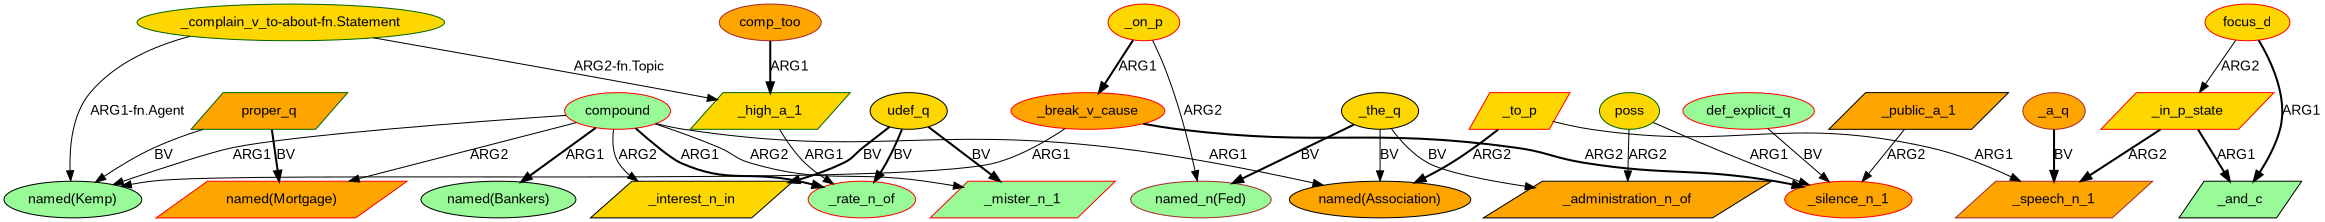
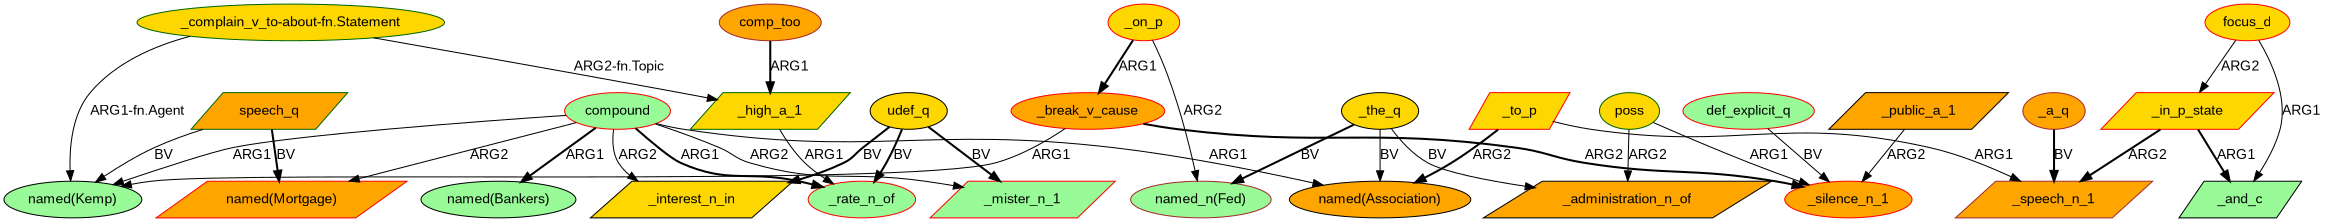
edge "focus_d" -> "_and_c": style bold -> solid
node "proper_q": label "proper_q" -> "speech_q"
